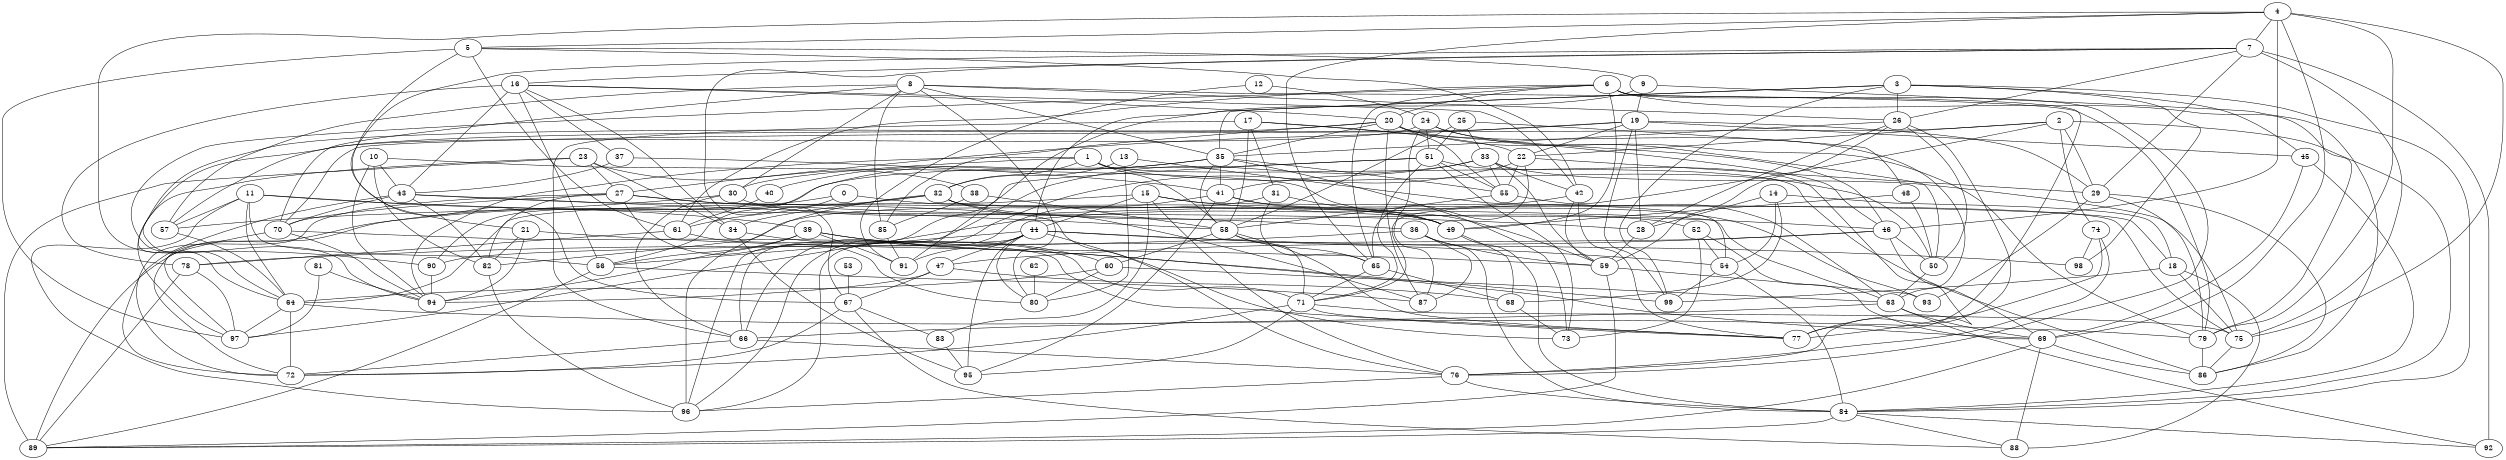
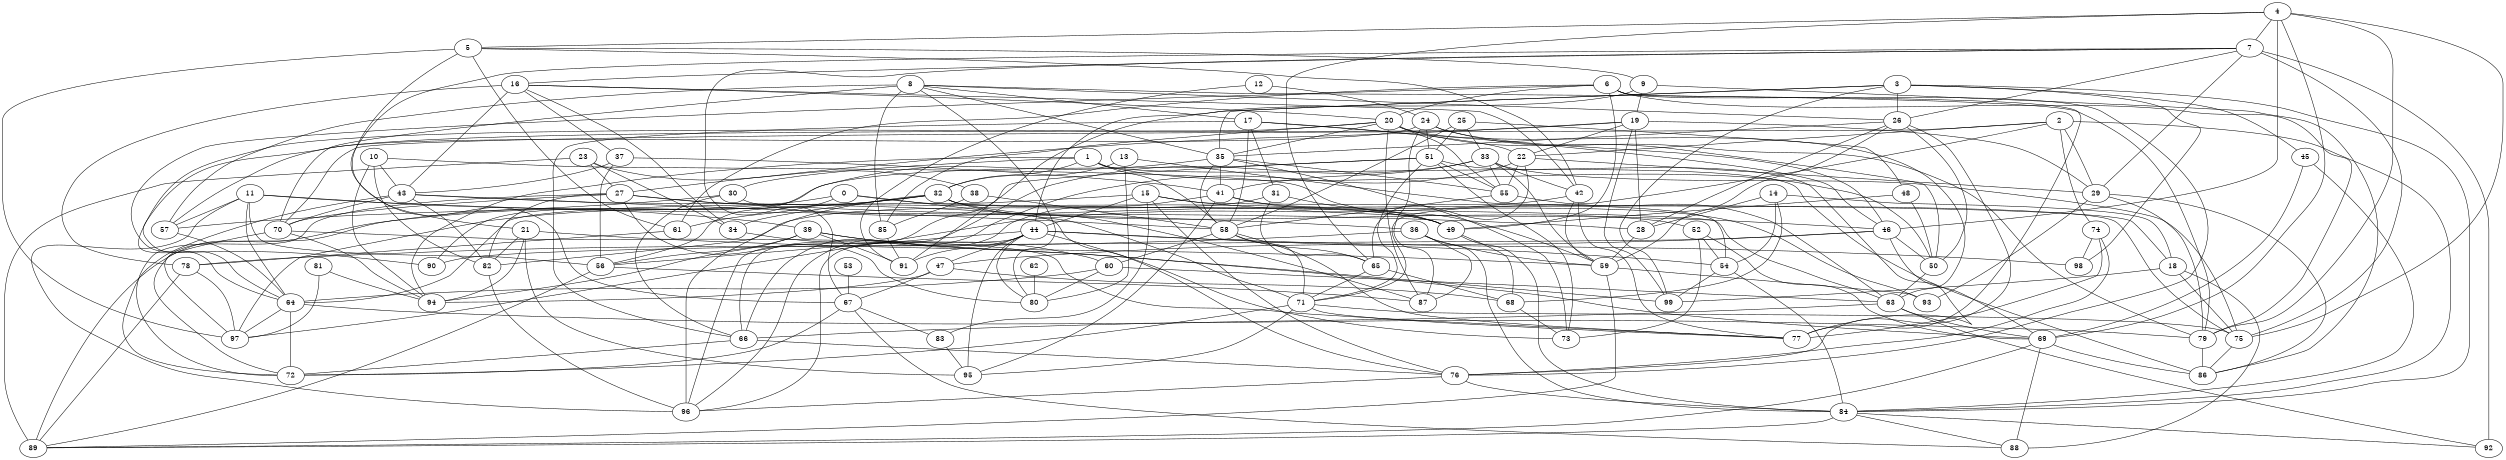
edge "4" -- "94": removed
edge "6" -- "65": removed
edge "19" -- "45": removed
edge "8" -- "30": now "8" -- "17"
edge "16" -- "56": now "37" -- "56"
edge "23" -- "97": now "32" -- "97"
node "40": removed
edge "61" -- "71": now "0" -- "71"
edge "90" -- "94": removed
edge "34" -- "95": now "21" -- "95"
